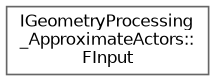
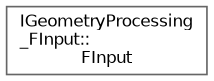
node "IGeometryProcessing _ApproximateActors:: FInput": label "IGeometryProcessing _ApproximateActors:: FInput" -> "IGeometryProcessing _FInput:: FInput"
